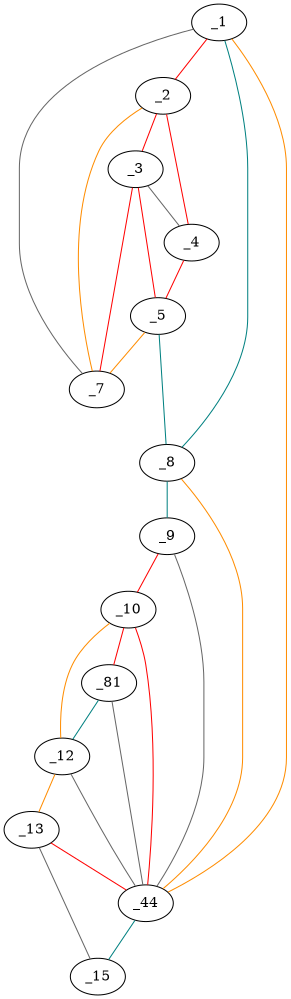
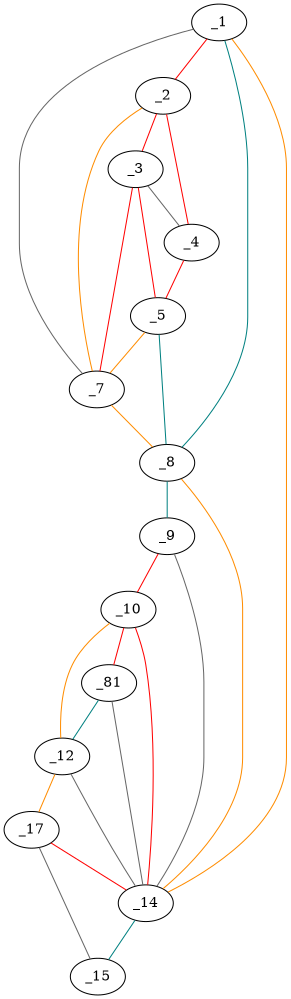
edge "_7" -- "_8": added
node "_13": label "_13" -> "_17"
node "_44": label "_44" -> "_14"
